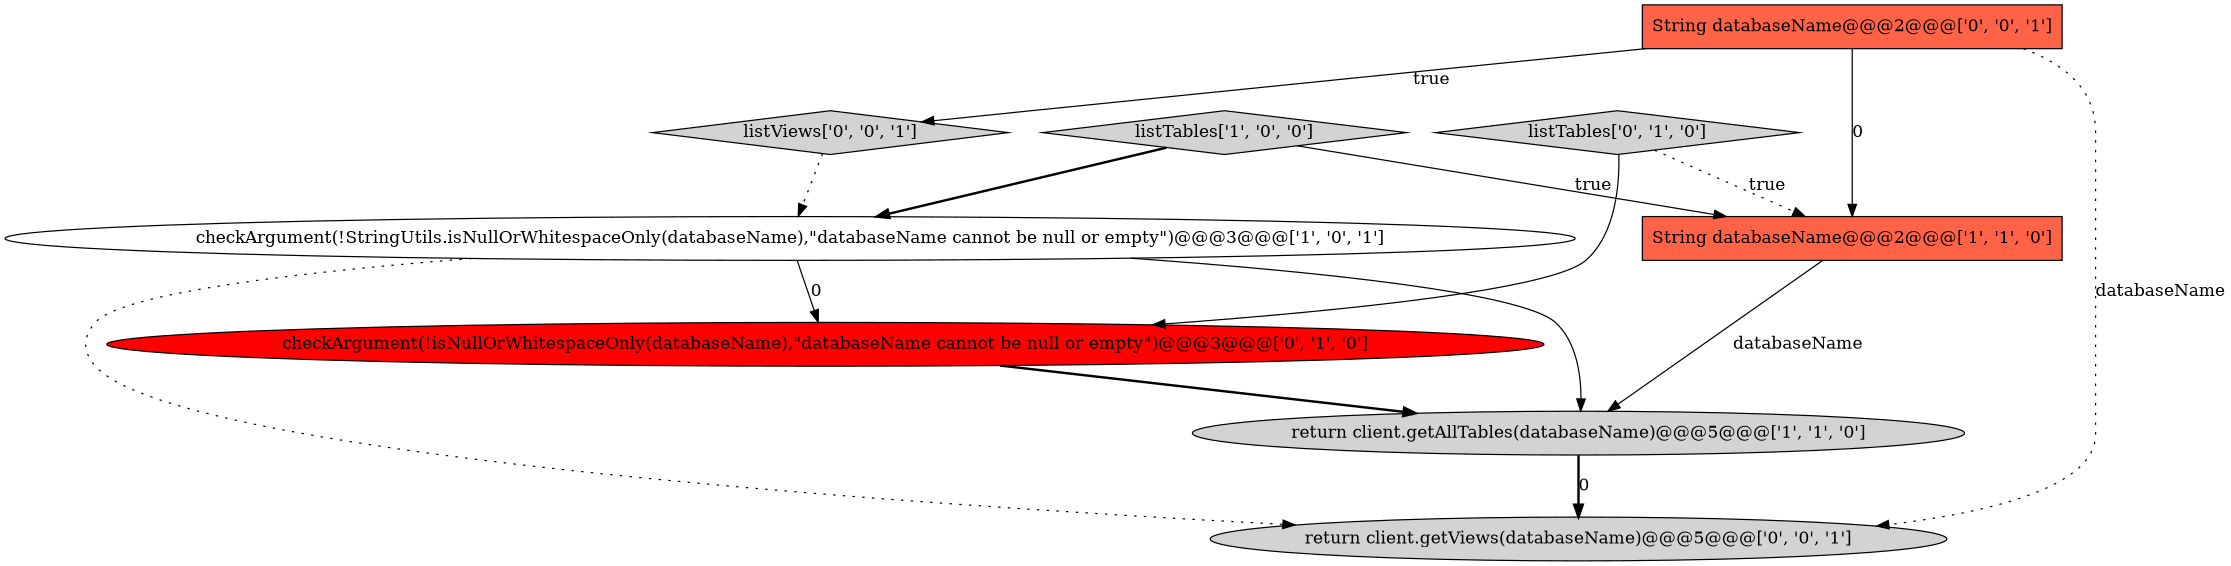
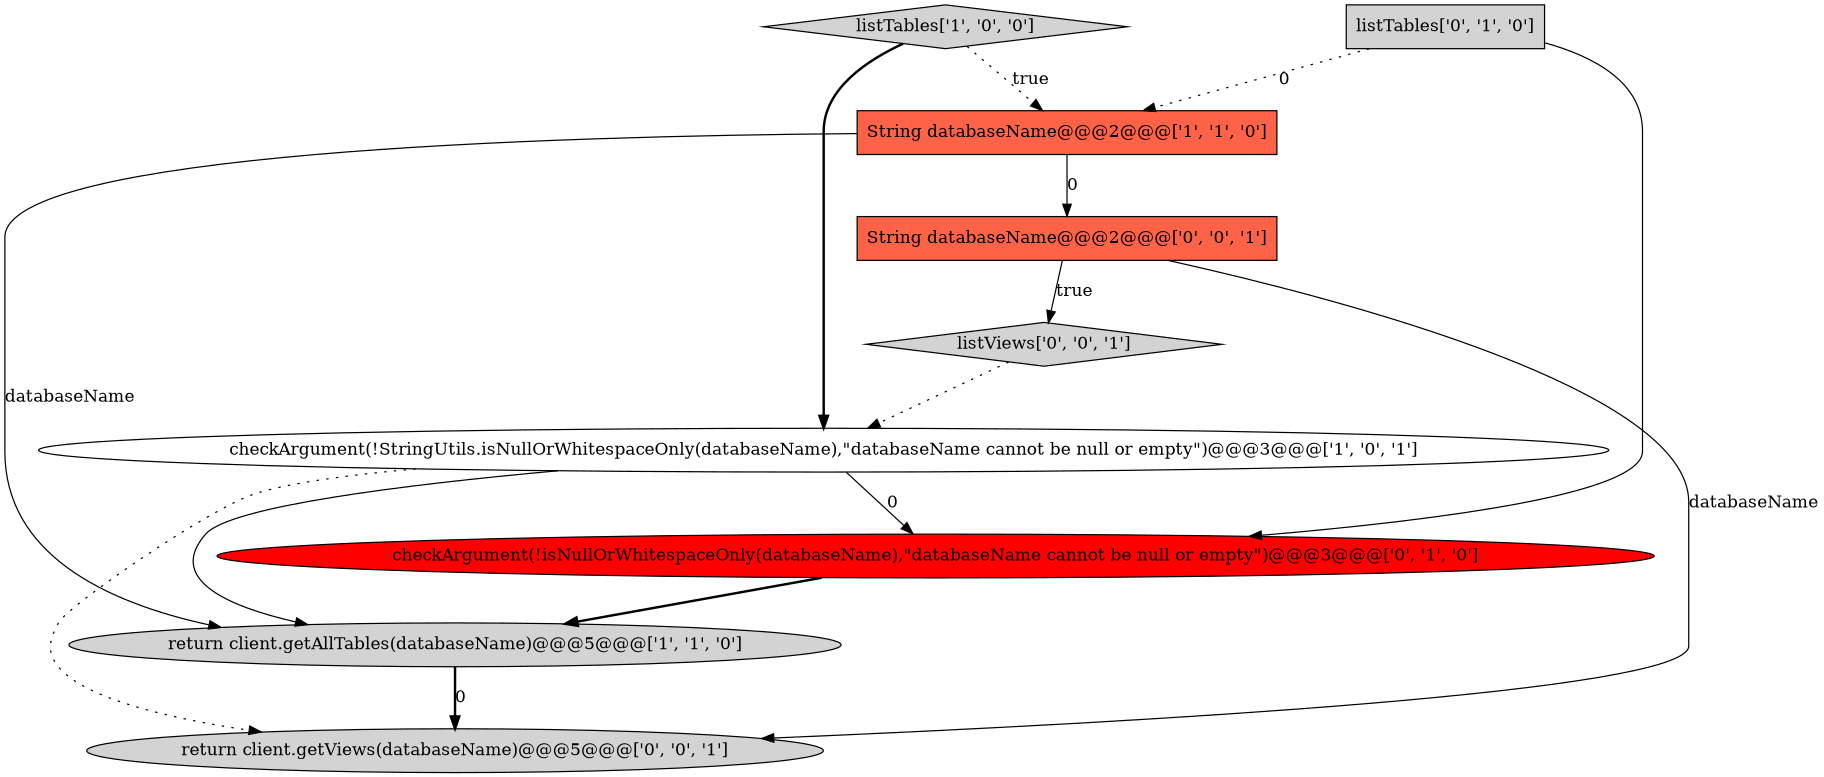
edge "String databaseName@@@2@@@['0', '0', '1']" -> "String databaseName@@@2@@@['1', '1', '0']": reversed
node "listTables['0', '1', '0']": shape diamond -> box
edge "listTables['1', '0', '0']" -> "String databaseName@@@2@@@['1', '1', '0']": style solid -> dotted
edge "listTables['0', '1', '0']" -> "String databaseName@@@2@@@['1', '1', '0']": label "true" -> "0"
edge "String databaseName@@@2@@@['0', '0', '1']" -> "return client.getViews(databaseName)@@@5@@@['0', '0', '1']": style dotted -> solid
